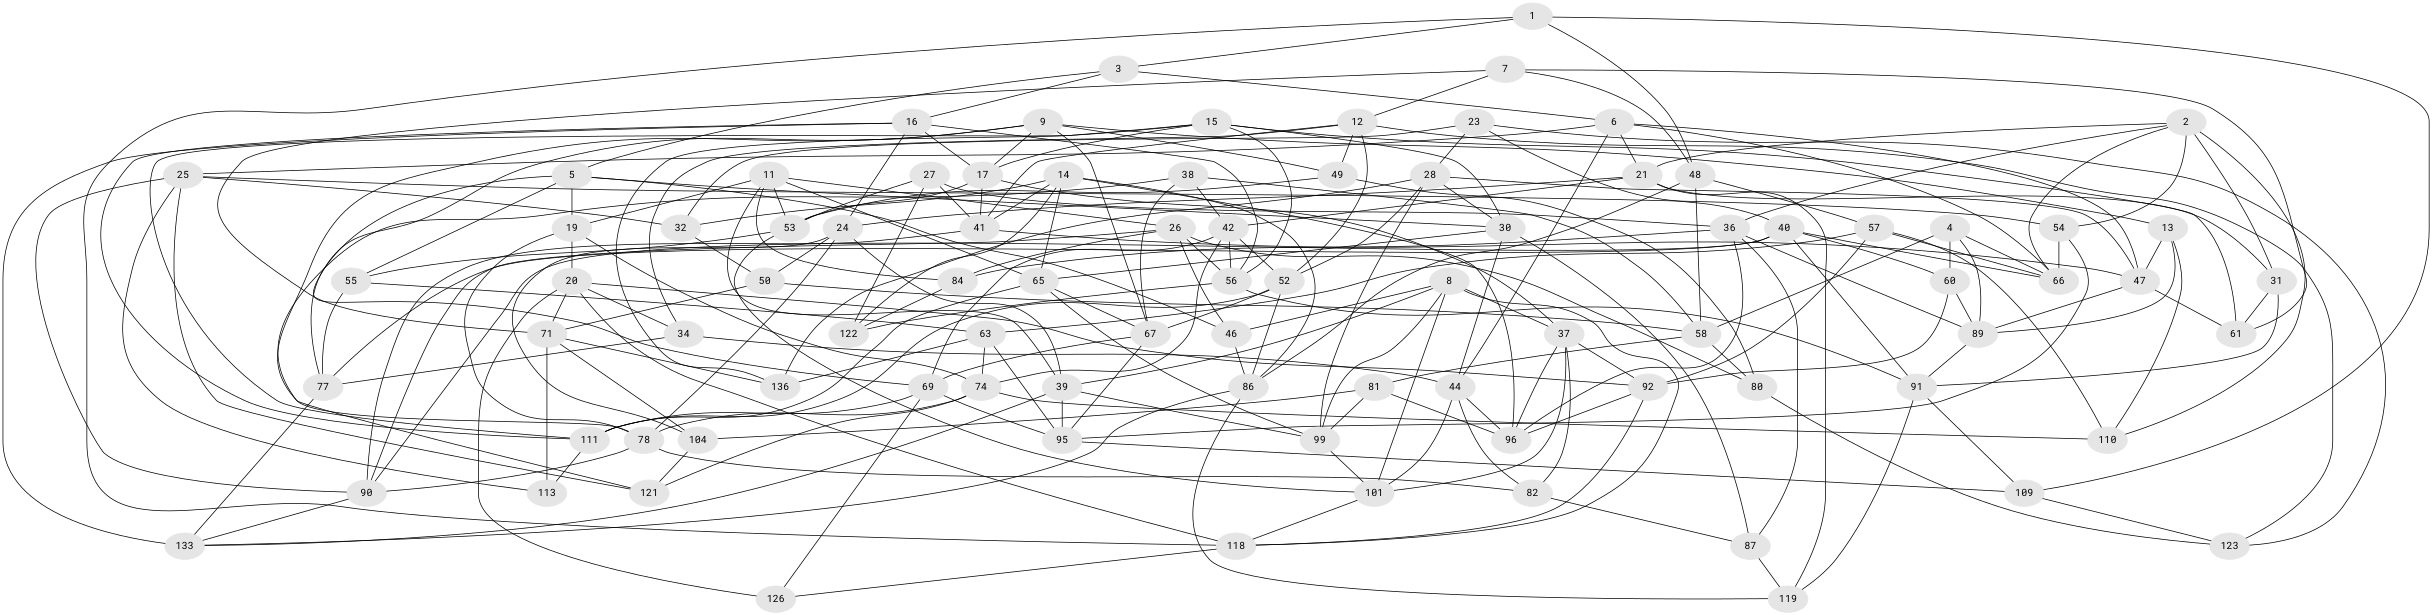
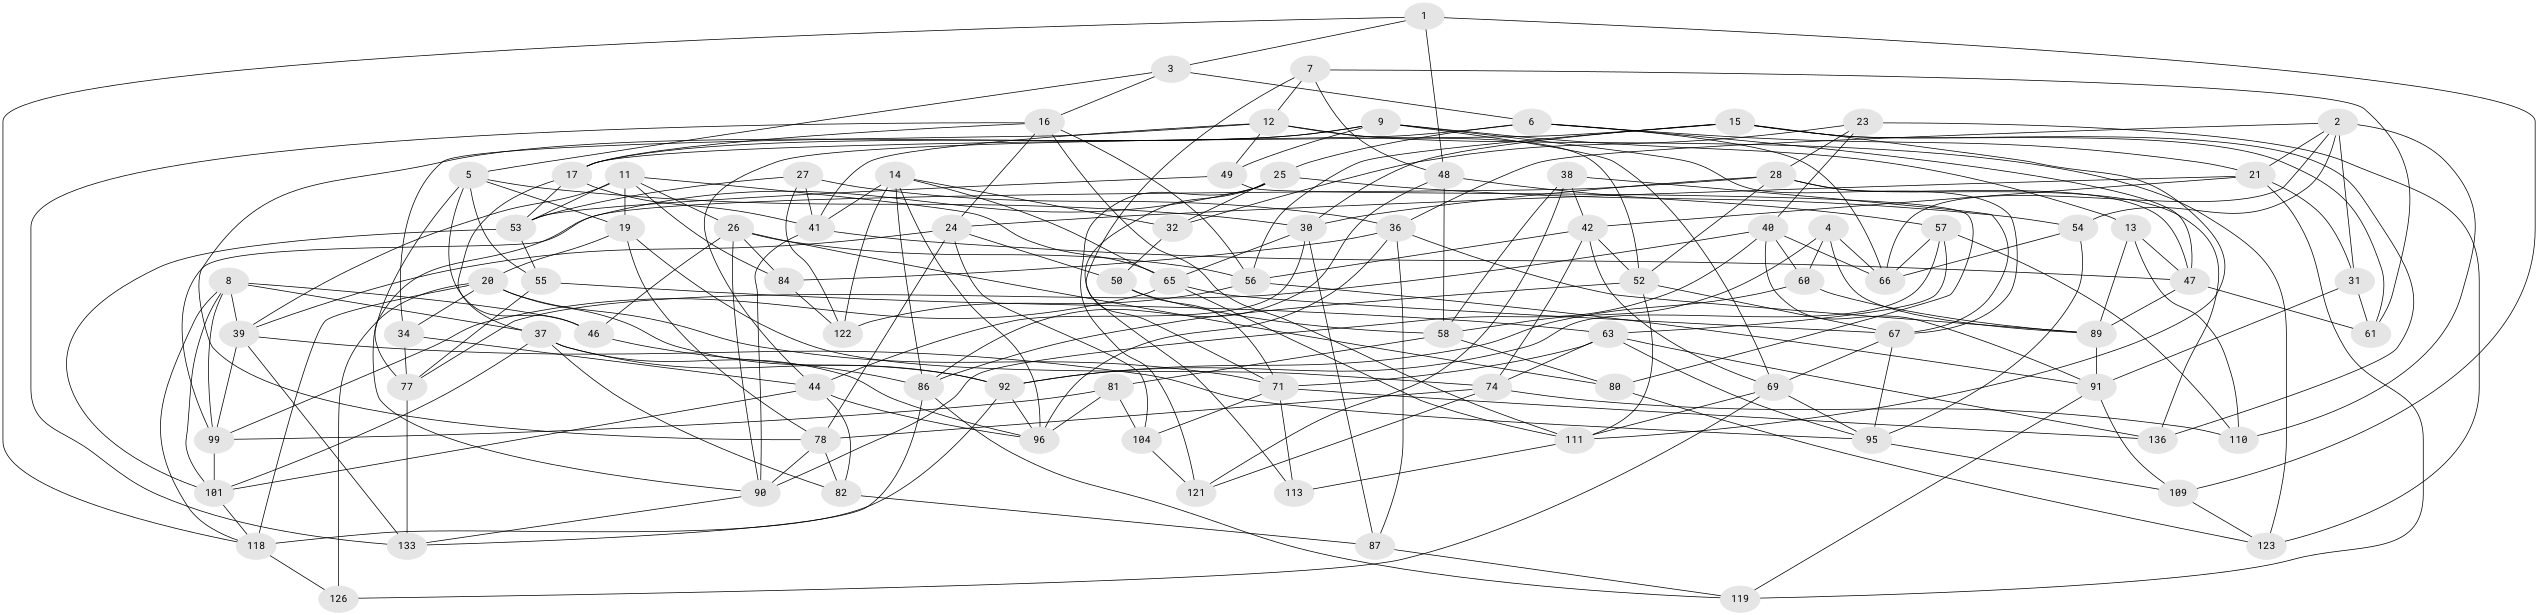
edge "63" -- "71": added
